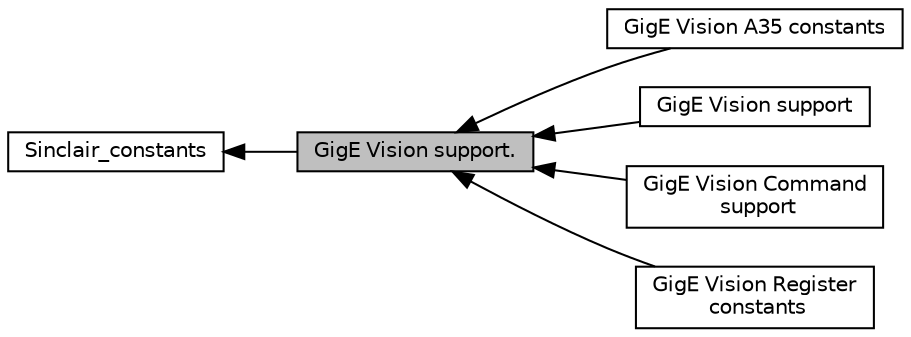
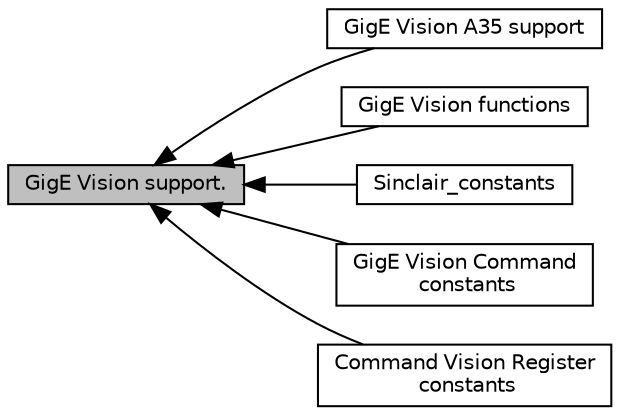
node "GigE Vision A35 constants": label "GigE Vision A35 constants" -> "GigE Vision A35 support"
node "GigE Vision support": label "GigE Vision support" -> "GigE Vision functions"
edge "GigE Vision support." -> "Sinclair_constants": reversed
node "GigE Vision Command support": label "GigE Vision Command support" -> "GigE Vision Command constants"
node "GigE Vision Register constants": label "GigE Vision Register constants" -> "Command Vision Register constants"
